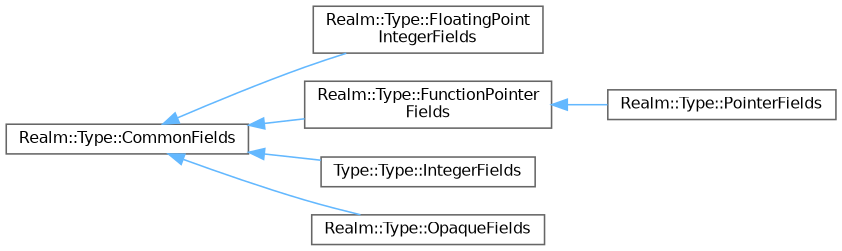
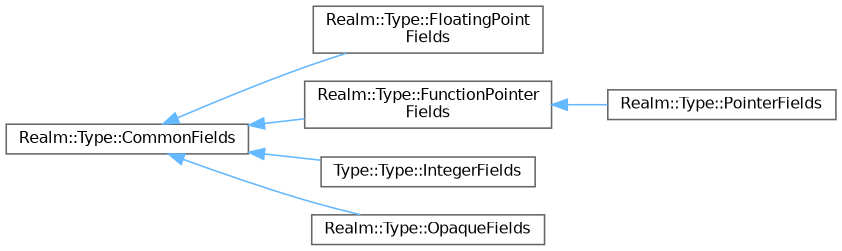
node "Realm::Type::FloatingPoint IntegerFields": label "Realm::Type::FloatingPoint IntegerFields" -> "Realm::Type::FloatingPoint Fields"
